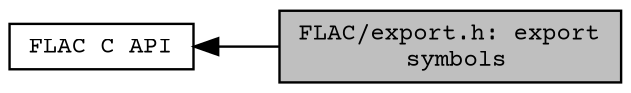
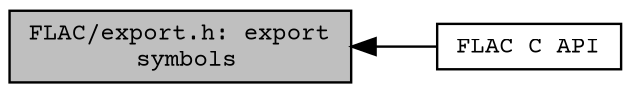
edge "FLAC/export.h: export symbols" -> "FLAC C API": reversed
